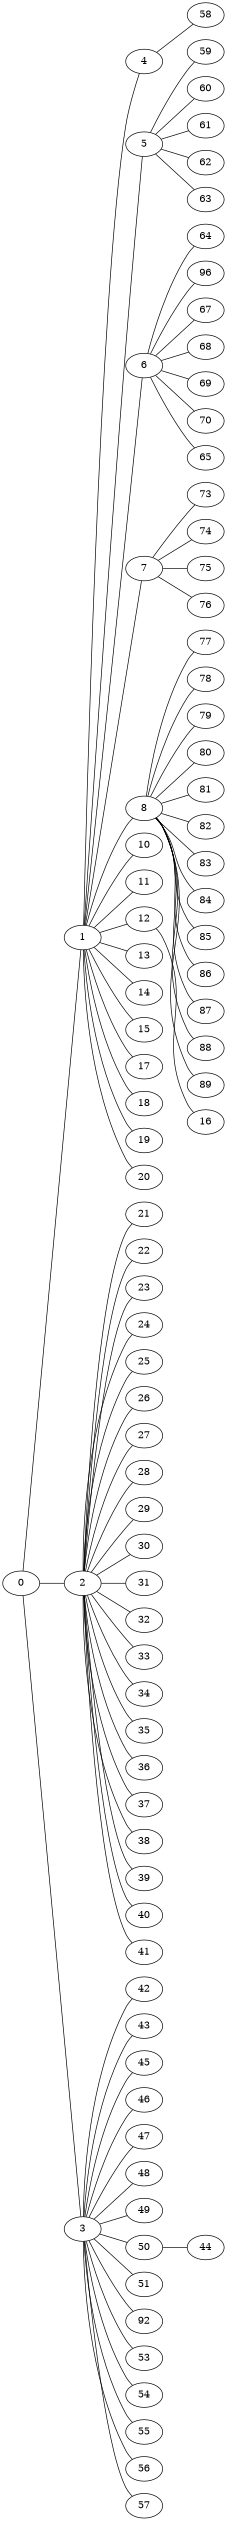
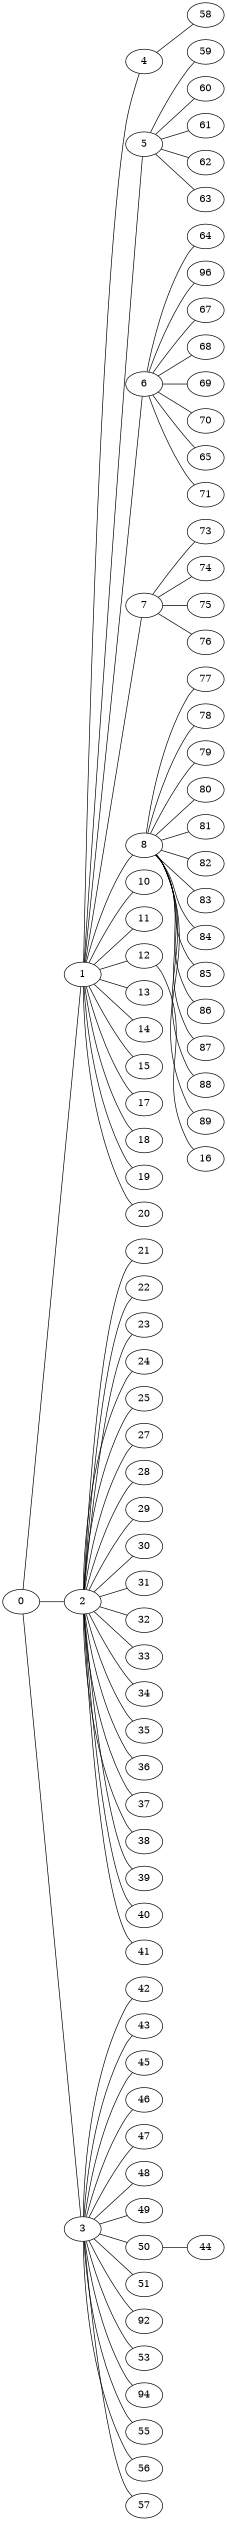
node "71": added
node "26": removed
node "54": label "54" -> "94"
